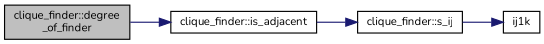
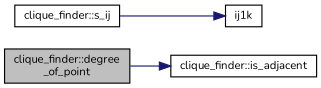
node "clique_finder::degree _of_finder": label "clique_finder::degree _of_finder" -> "clique_finder::degree _of_point"
edge "clique_finder::is_adjacent" -> "clique_finder::s_ij": removed
